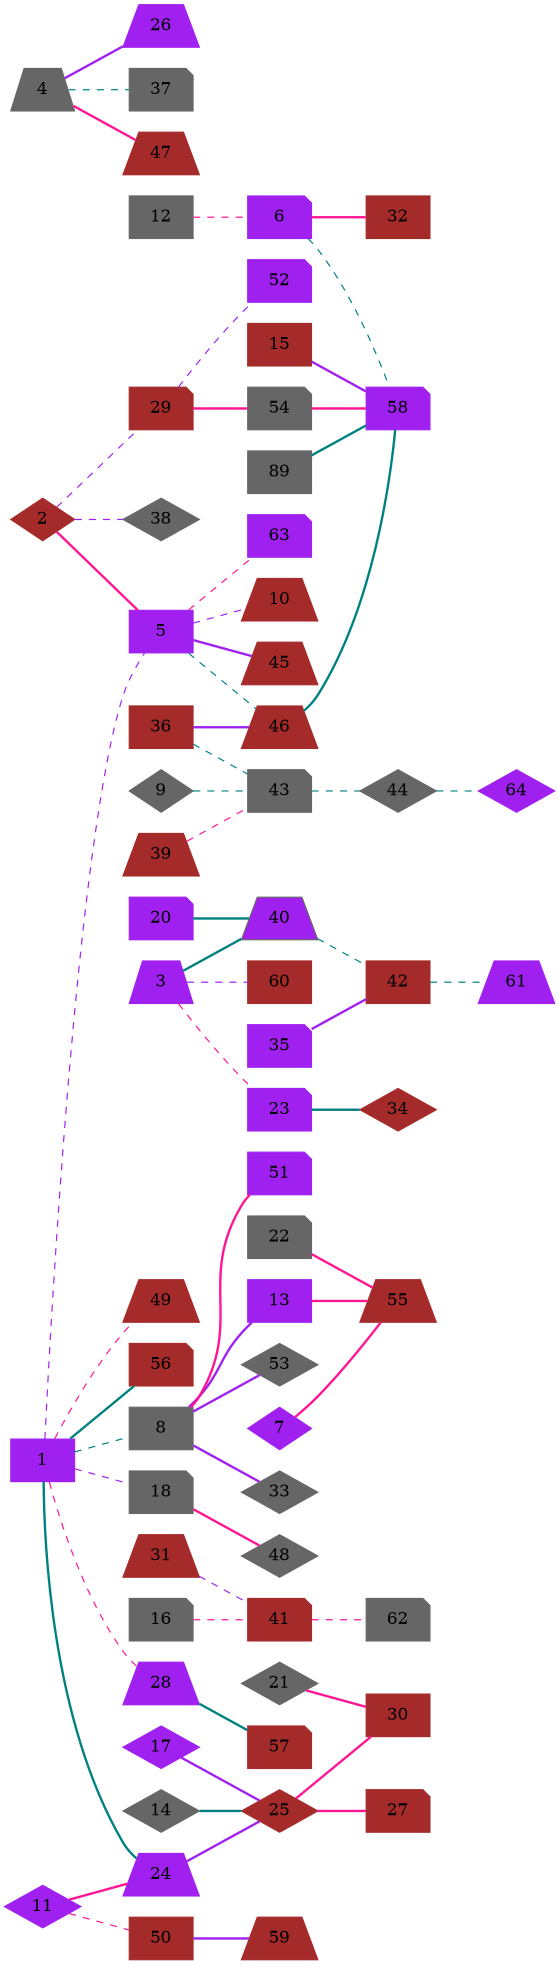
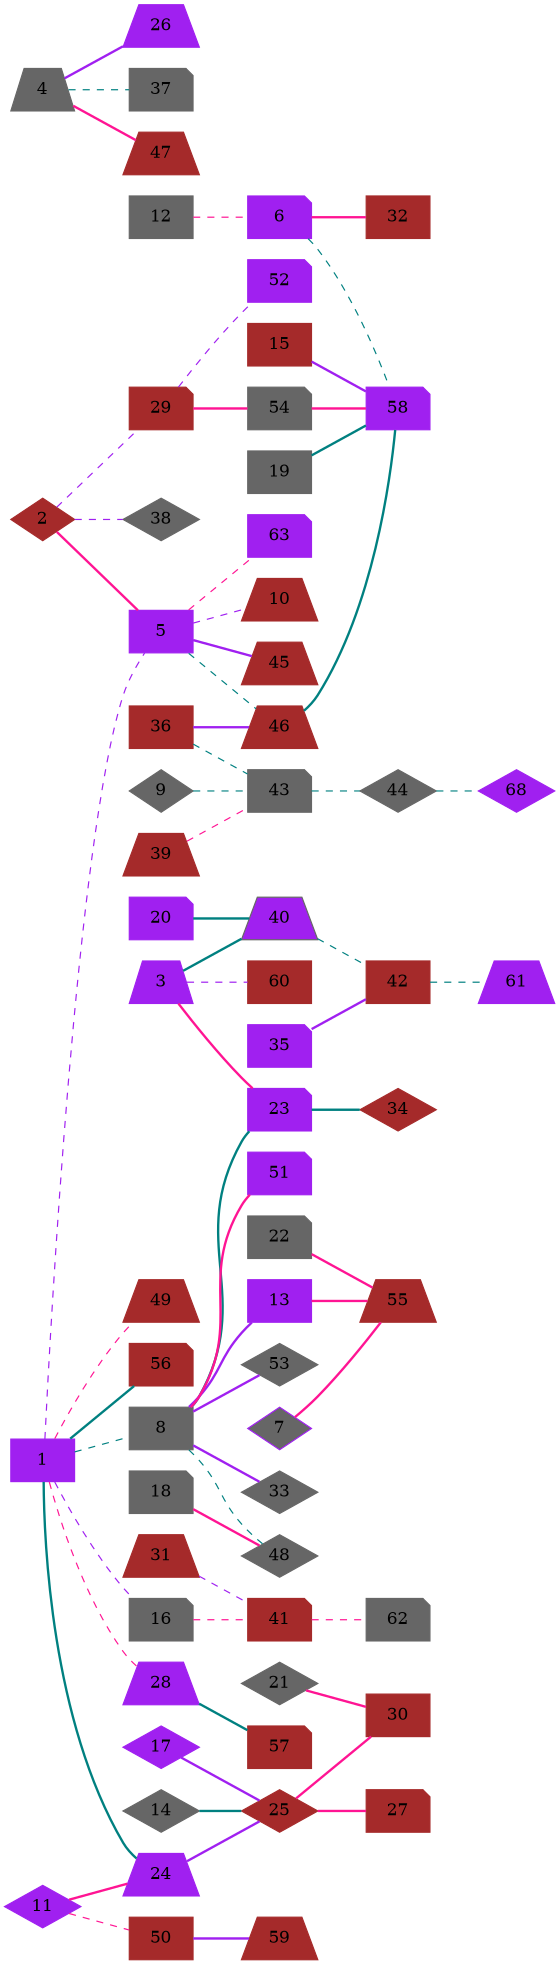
node "89": label "89" -> "19"
node "64": label "64" -> "68"
edge "3" -- "23": style dashed -> bold
edge "23" -- "8": added
node "7": fillcolor purple -> gray40
edge "1" -- "18": now "1" -- "16"
edge "8" -- "48": added
